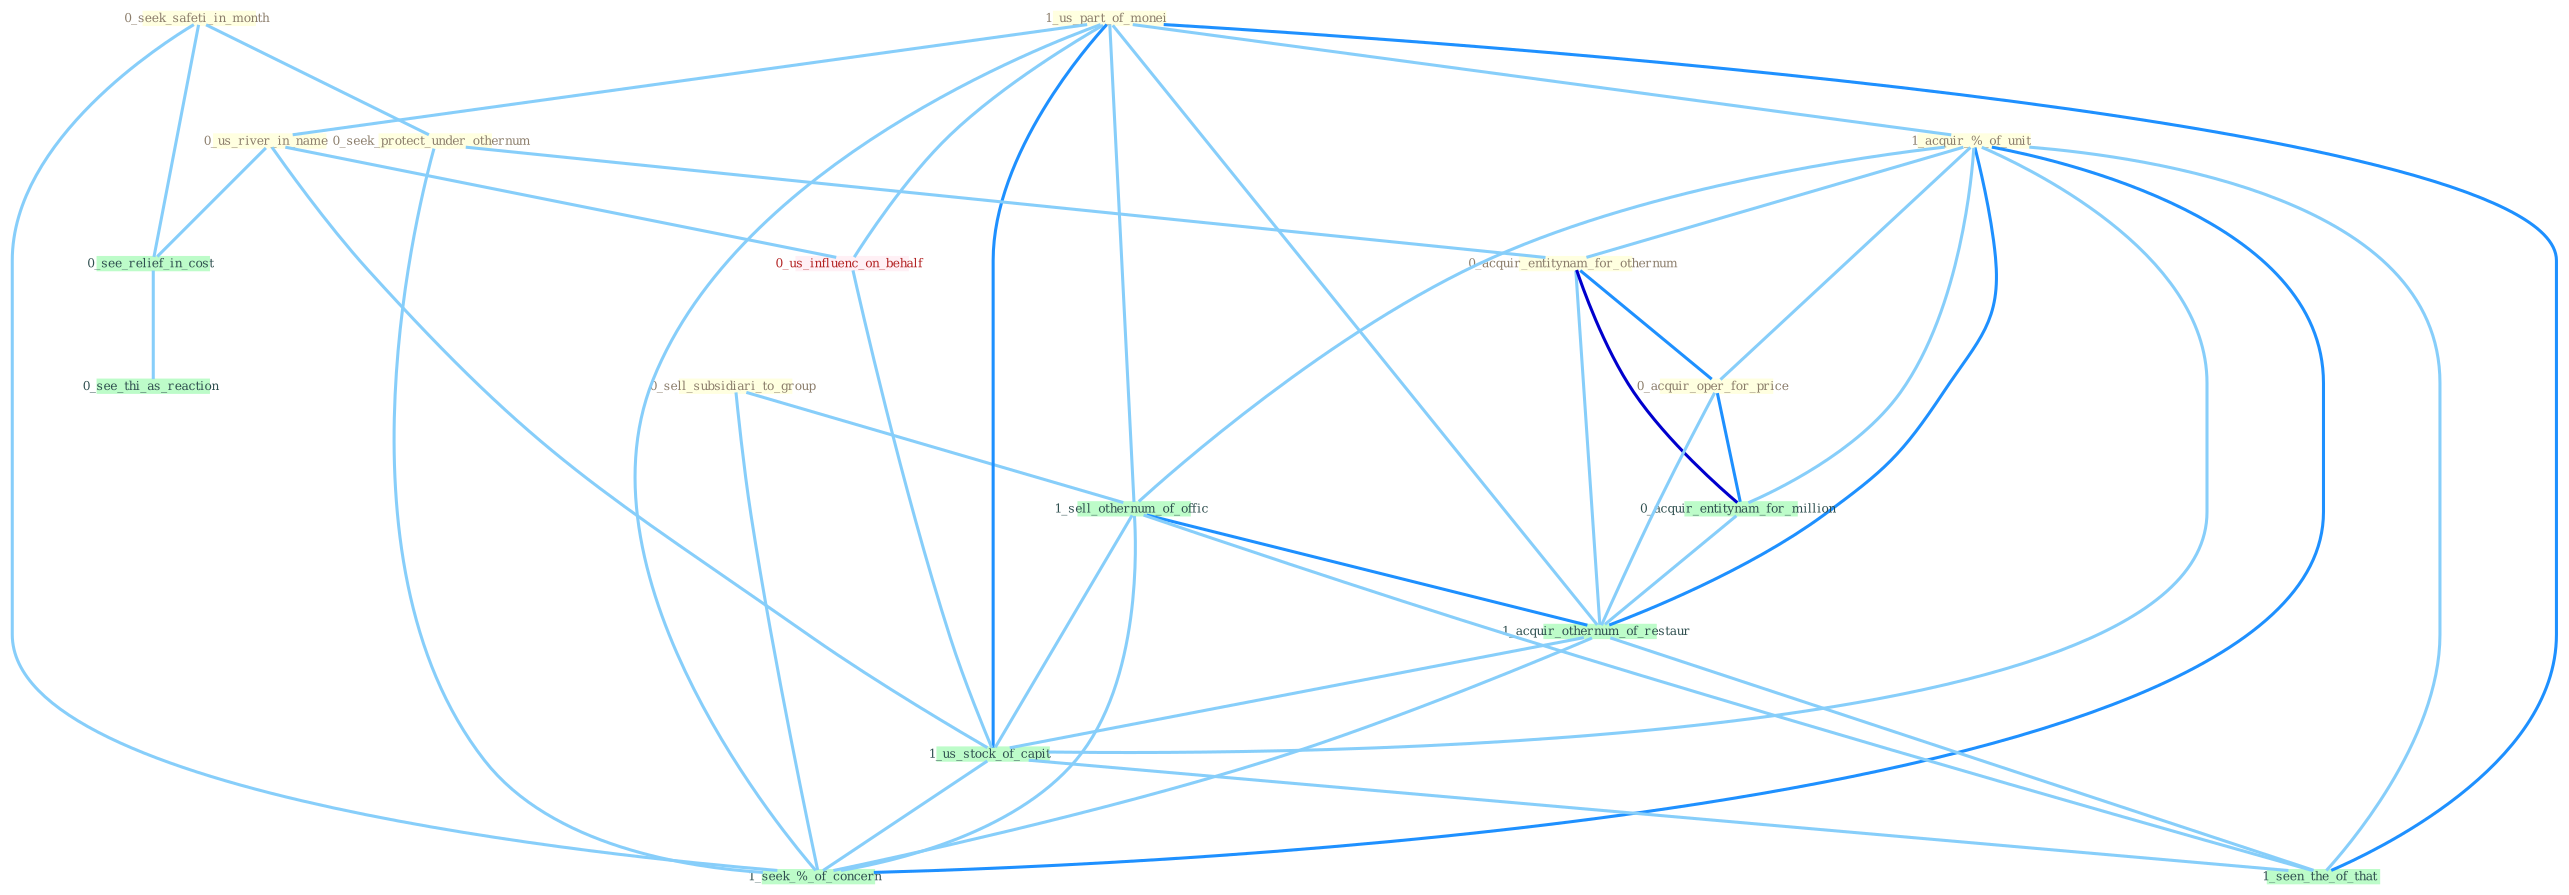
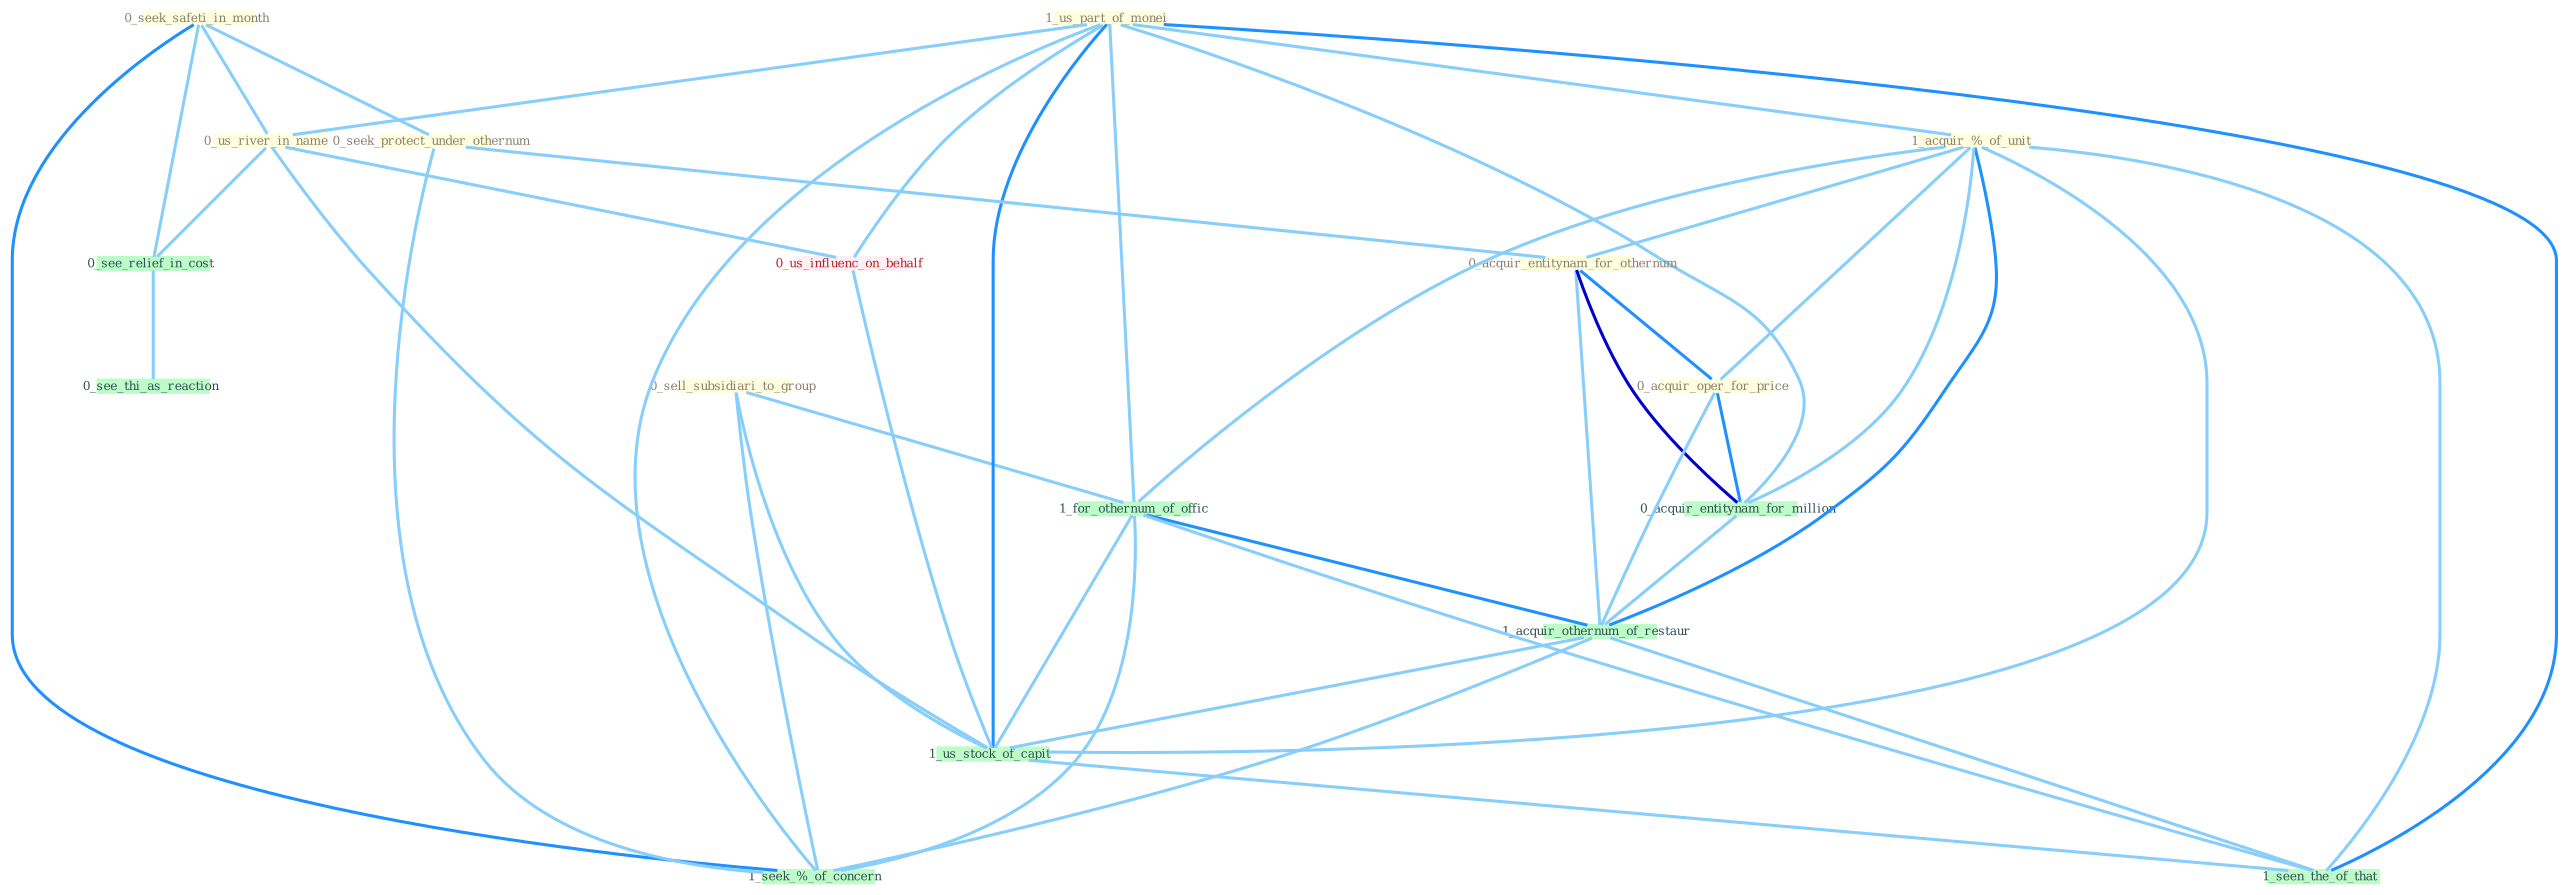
edge "0_seek_safeti_in_month" -- "0_us_river_in_name": added
edge "1_us_part_of_monei" -- "1_acquir_othernum_of_restaur": now "1_us_part_of_monei" -- "0_acquir_entitynam_for_million"
node "1_sell_othernum_of_offic": label "1_sell_othernum_of_offic" -> "1_for_othernum_of_offic"
edge "0_seek_safeti_in_month" -- "1_seek_%_of_concern": color #87cefa -> #1e90ff
edge "1_acquir_%_of_unit" -- "1_seek_%_of_concern": removed
edge "1_us_stock_of_capit" -- "1_seek_%_of_concern": now "1_us_stock_of_capit" -- "0_sell_subsidiari_to_group"
